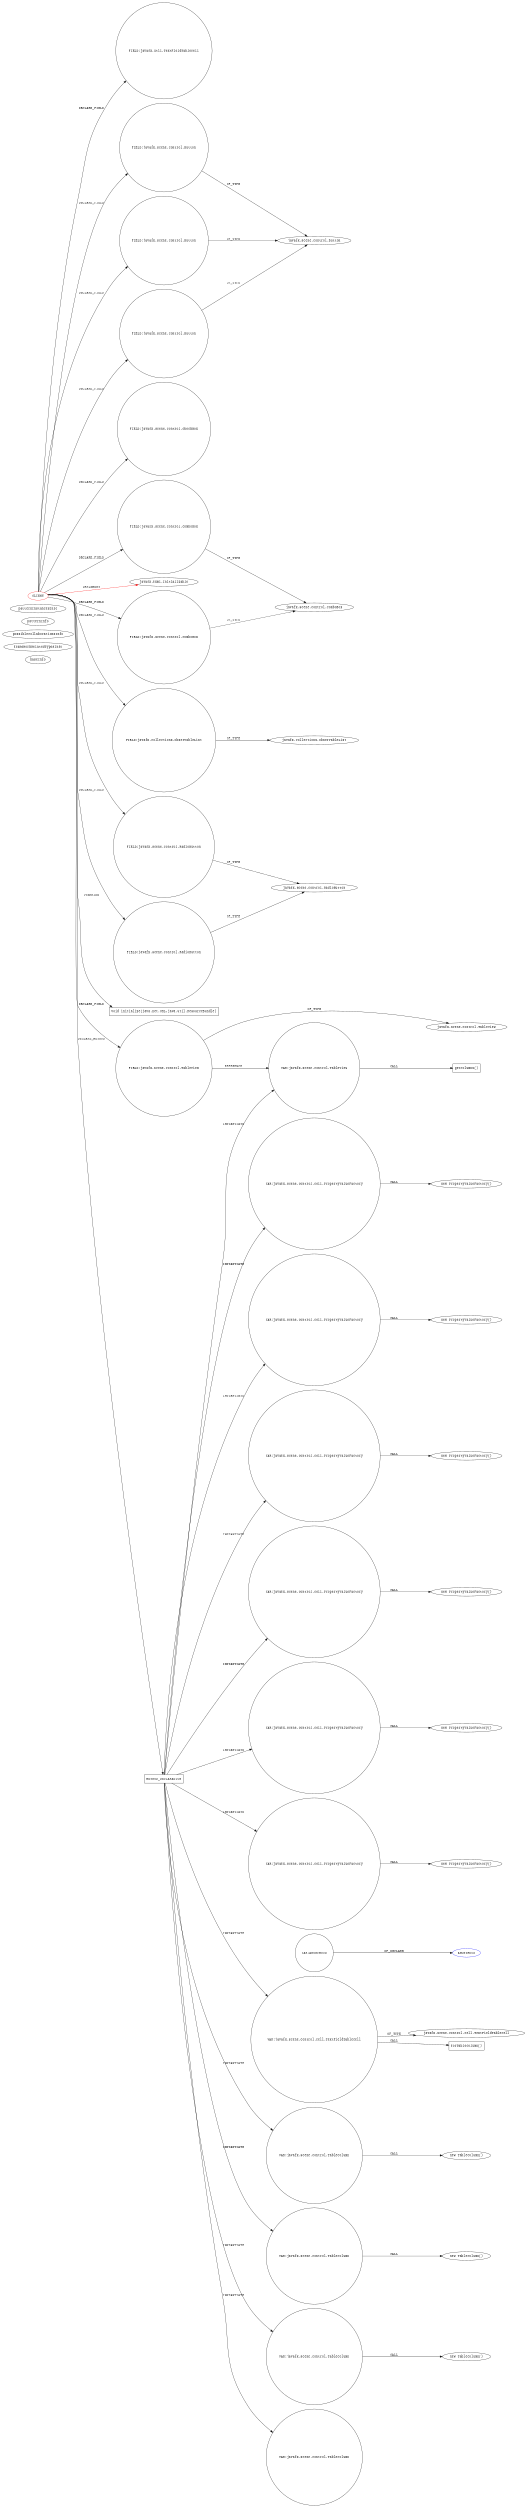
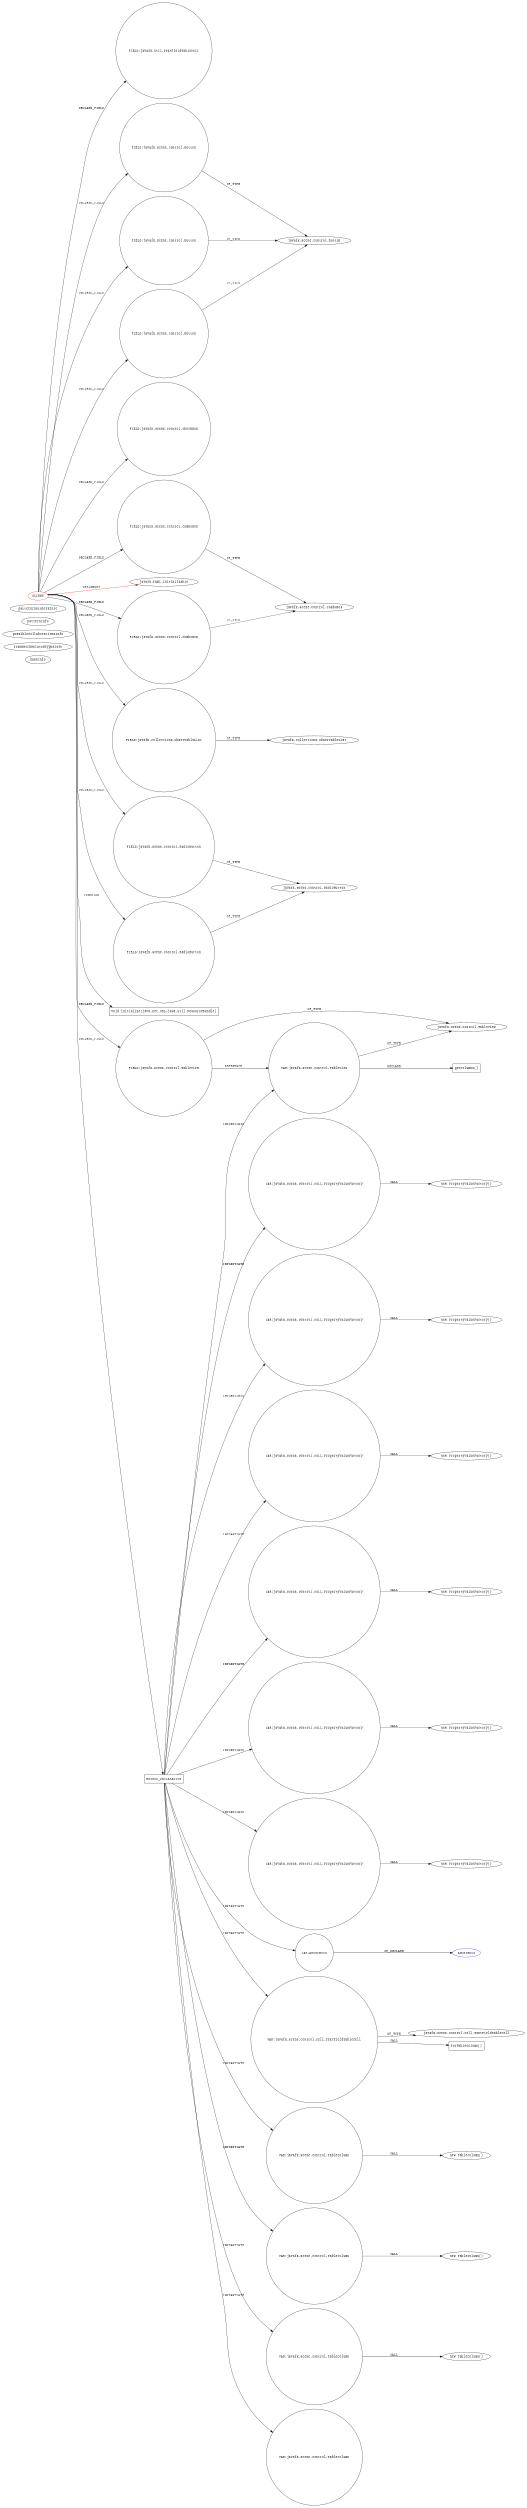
edge "CLIENT" -> "METHOD_DECLARATION": label "DECLARE_METHOD" -> "DECLARE_FIELD"
edge "VAR:javafx.scene.control.TableView" -> "javafx.scene.control.TableView": added, label "OF_TYPE"
edge "VAR:javafx.scene.control.TableView" -> "getColumns()": label "CALL" -> "DECLARE"
edge "METHOD_DECLARATION" -> "VAR:ANONYMOUS": added, label "INSTANTIATE"
